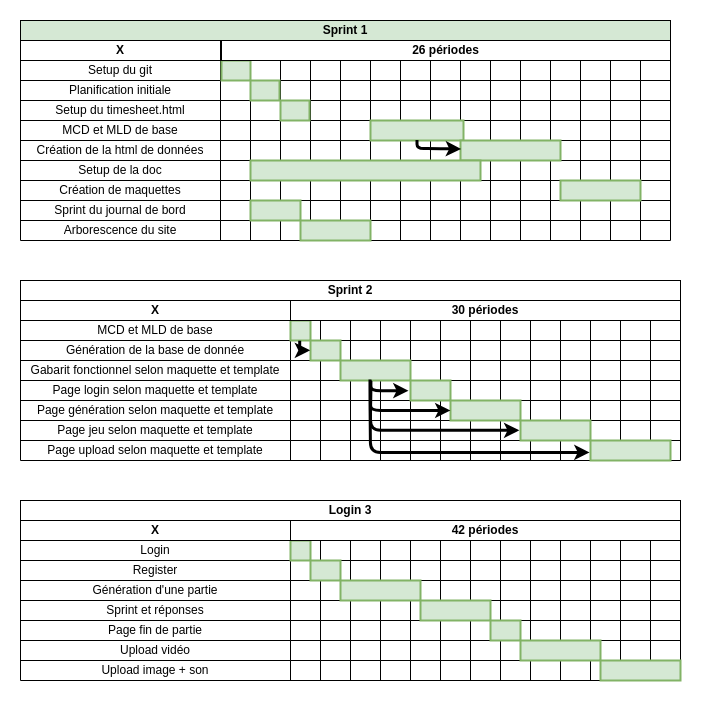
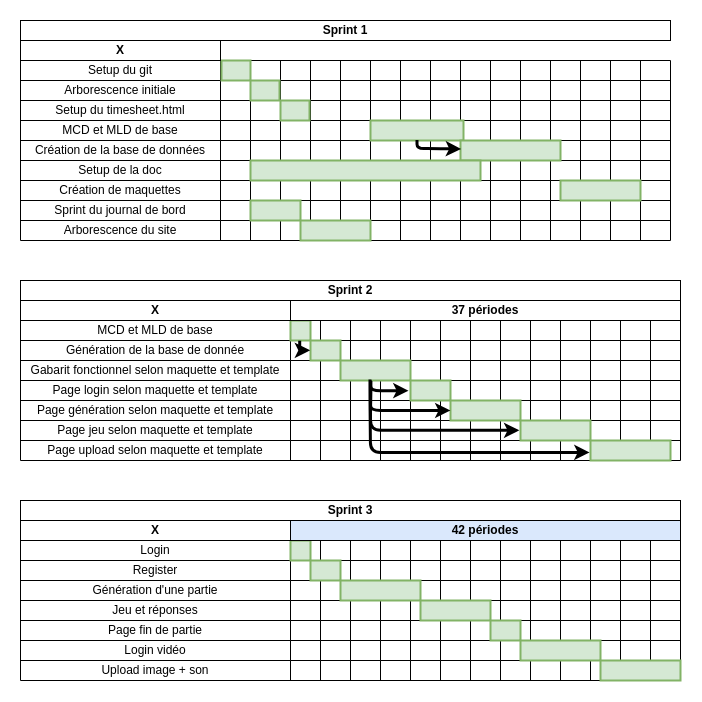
node "Sprint 1": fillcolor #d5e8d4 -> #ffffff
node "26 périodes": removed
node "Planification initiale": label "Planification initiale" -> "Arborescence initiale"
node "Création de la html de données": label "Création de la html de données" -> "Création de la base de données"
node "30 périodes": label "30 périodes" -> "37 périodes"
node "Login 3": label "Login 3" -> "Sprint 3"
node "42 périodes": fillcolor #ffffff -> #dae8fc
node "Sprint et réponses": label "Sprint et réponses" -> "Jeu et réponses"
node "Upload vidéo": label "Upload vidéo" -> "Login vidéo"
